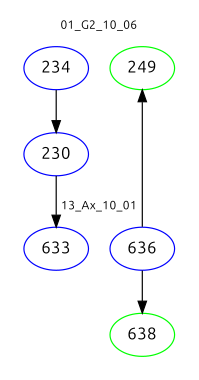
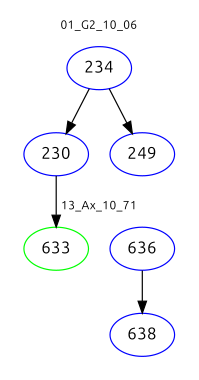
node "249": color green -> blue
edge "636" -> "249": now "234" -> "249"
cluster "13_Ax_10_01": label "13_Ax_10_01" -> "13_Ax_10_71"
node "633": color blue -> green
node "638": color green -> blue
